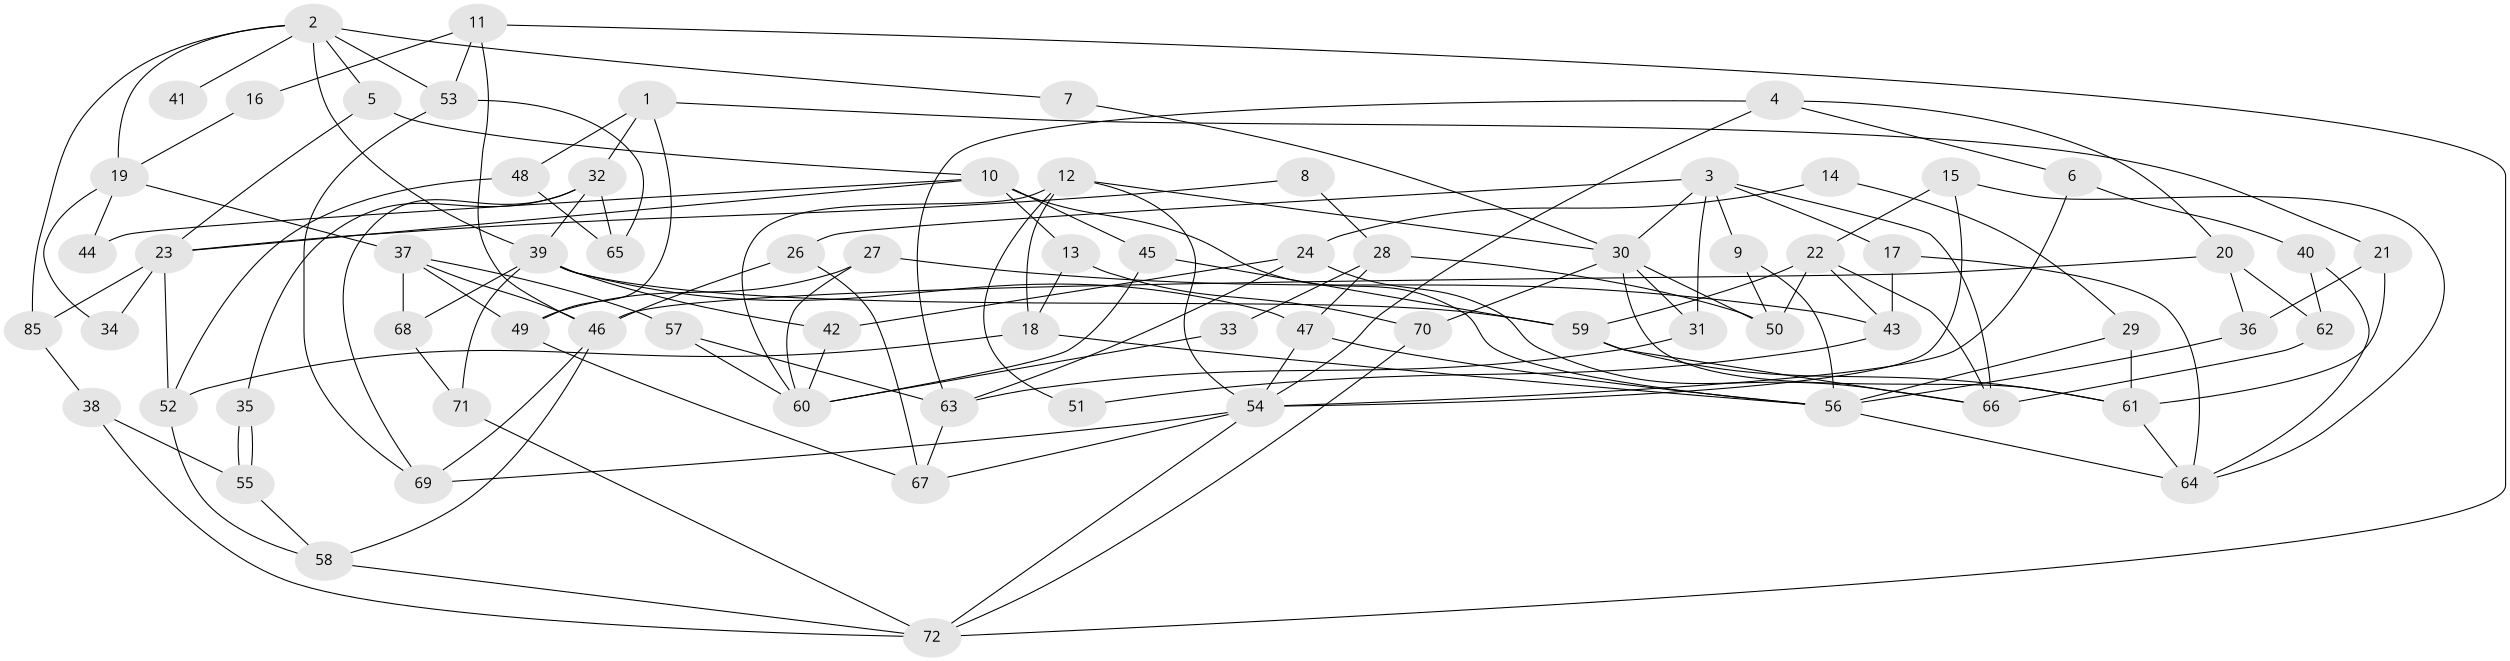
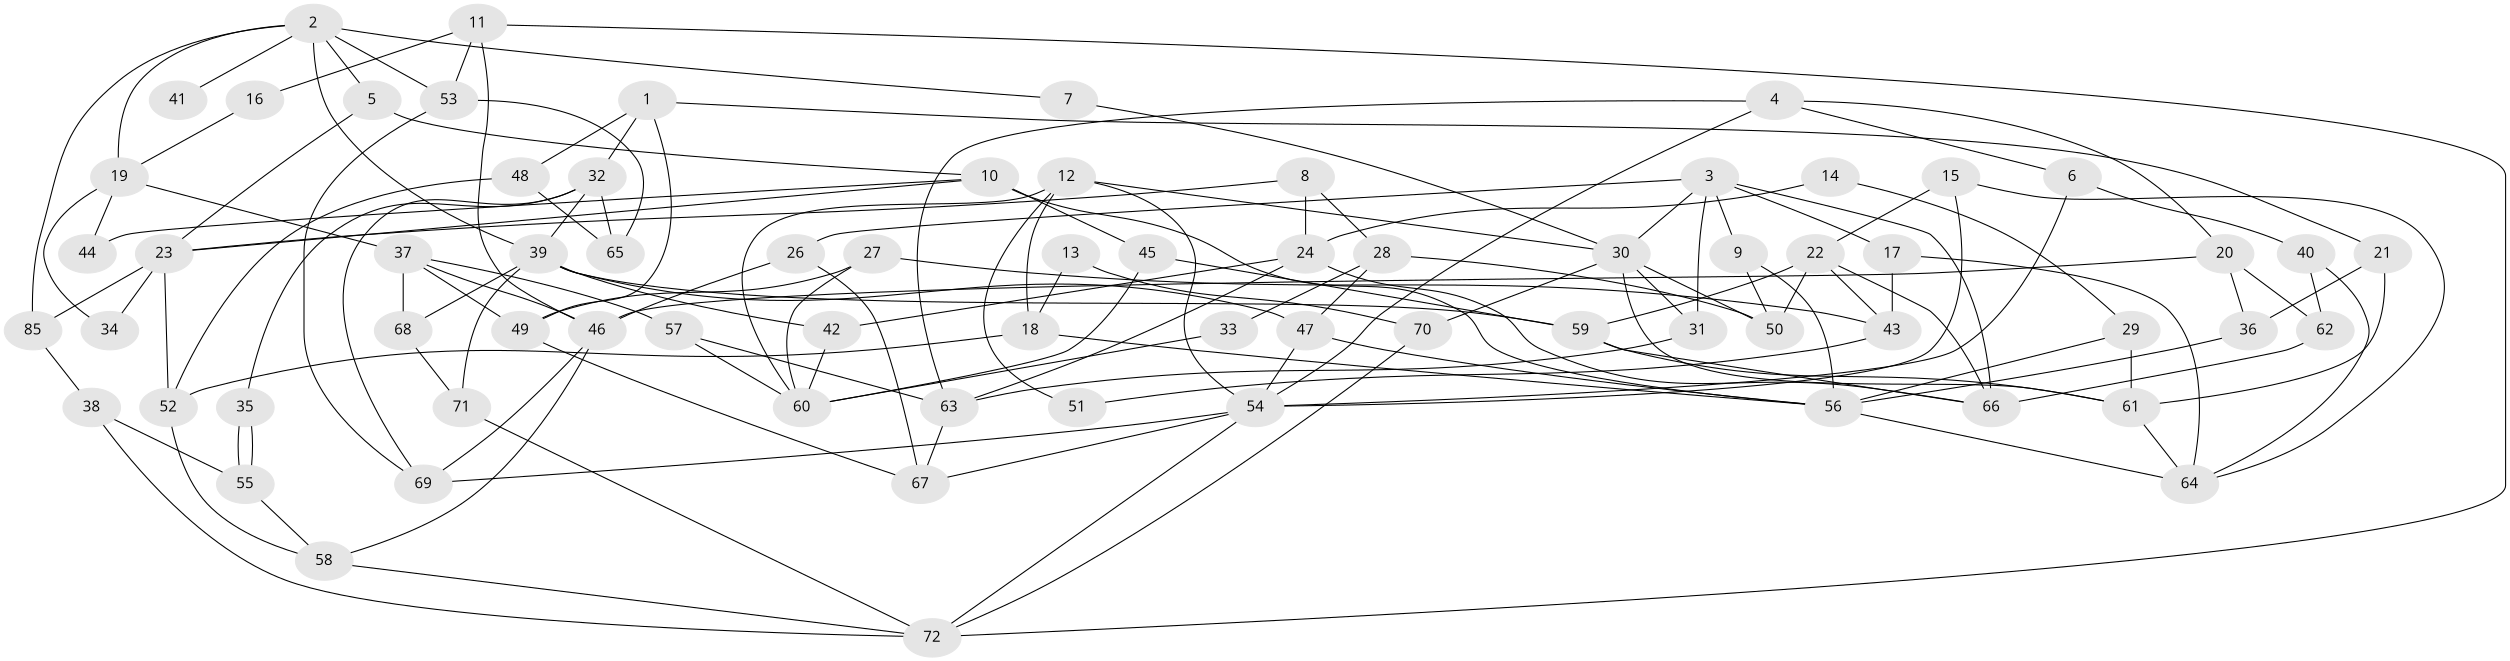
edge "10" -- "13": removed
edge "8" -- "24": added
